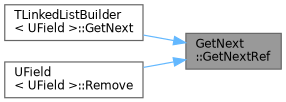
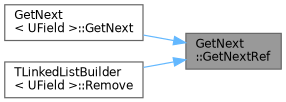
node "TLinkedListBuilder < UField >::GetNext": label "TLinkedListBuilder < UField >::GetNext" -> "GetNext < UField >::GetNext"
node "UField < UField >::Remove": label "UField < UField >::Remove" -> "TLinkedListBuilder < UField >::Remove"
